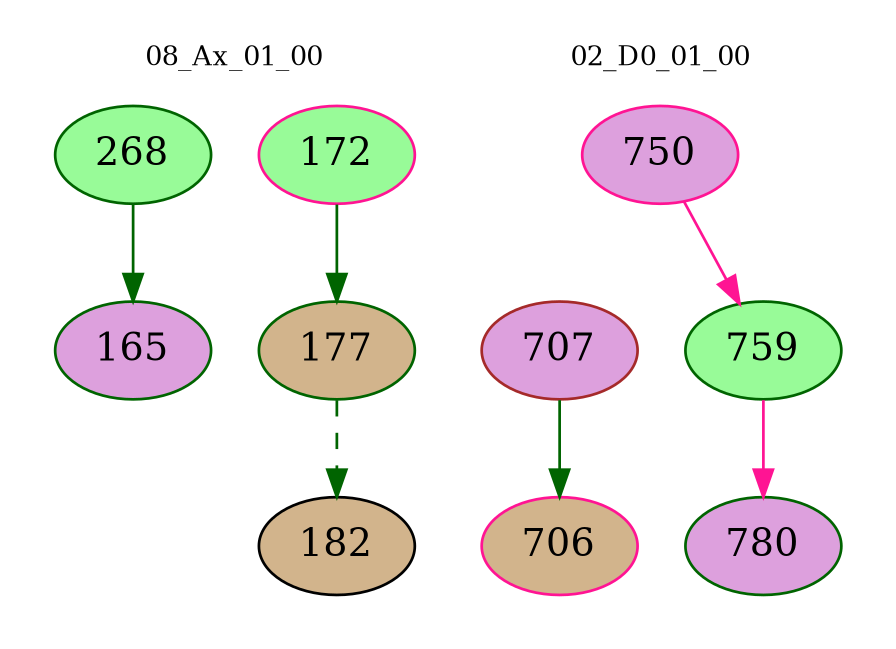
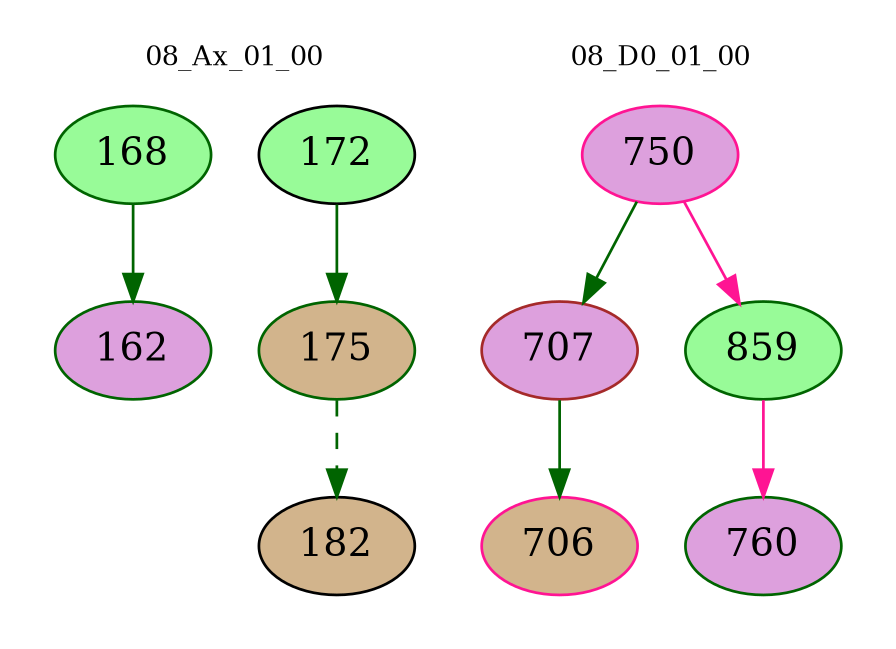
cluster "02_D0_01_00": label "02_D0_01_00" -> "08_D0_01_00"
node "268": label "268" -> "168"
node "172": color deeppink -> black
edge "750" -> "707": added
node "165": label "165" -> "162"
node "177": label "177" -> "175"
node "759": label "759" -> "859"
node "780": label "780" -> "760"
